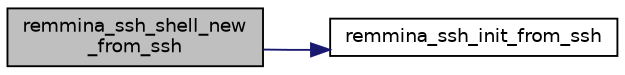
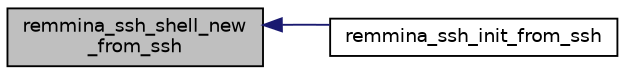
edge "remmina_ssh_shell_new _from_ssh" -> "remmina_ssh_init_from_ssh": reversed
